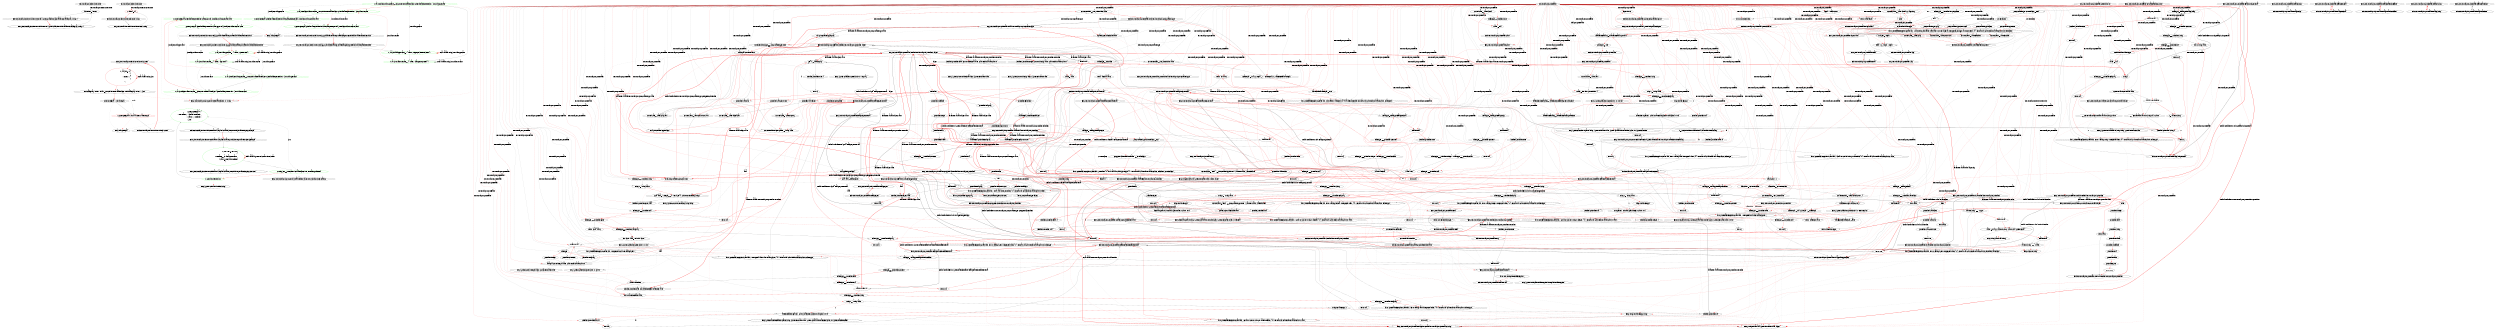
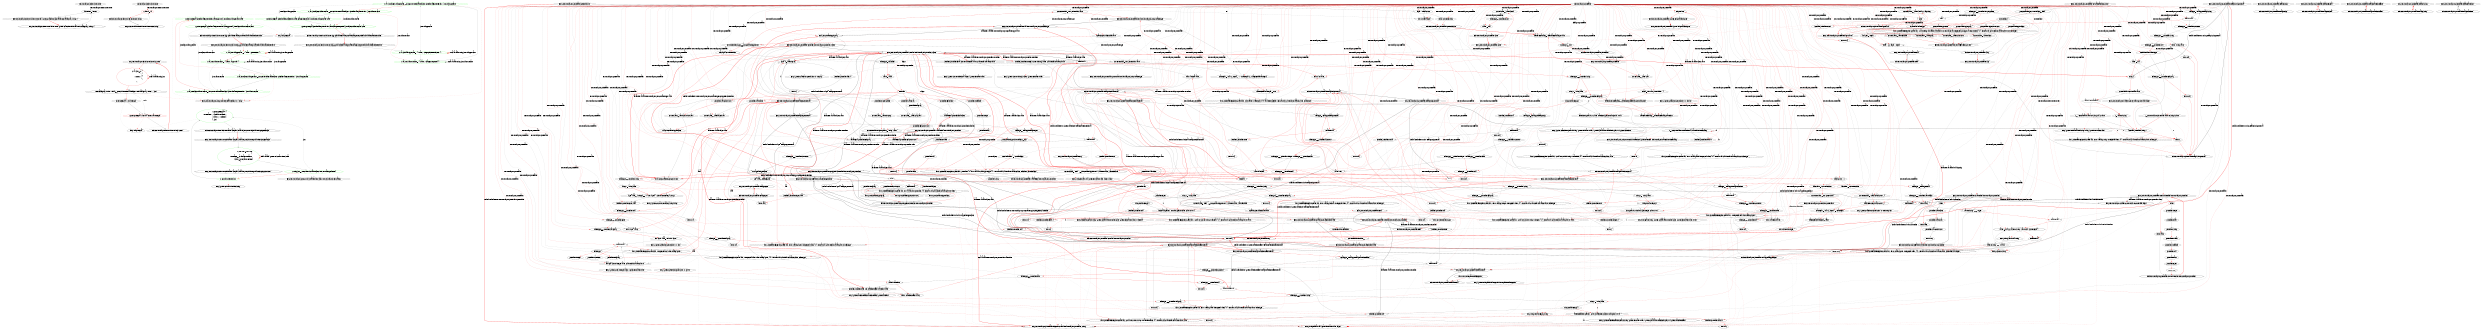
edge "Newtonsoft.Json.JsonReader" -> "SetToken(JsonToken.User, d)": now "_currentState = State.Closed" -> "SetToken(JsonToken.User, d)"
node "_currentState = State.HasIndex": label "_currentState = State.HasIndex" -> "_currentState = State.Object"
node "GetTypeForCloseToken(endToken) != currentObject": label "GetTypeForCloseToken(endToken) != currentObject" -> "Issues(endToken) != currentObject"
node "Entry System.DateTimeOffset.DateTimeOffset(System.DateTime)": added
